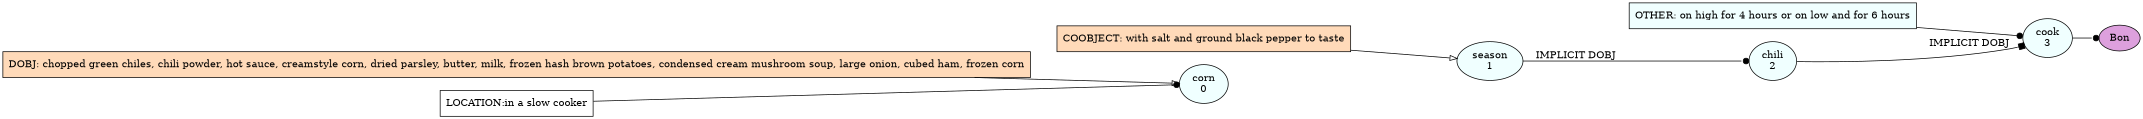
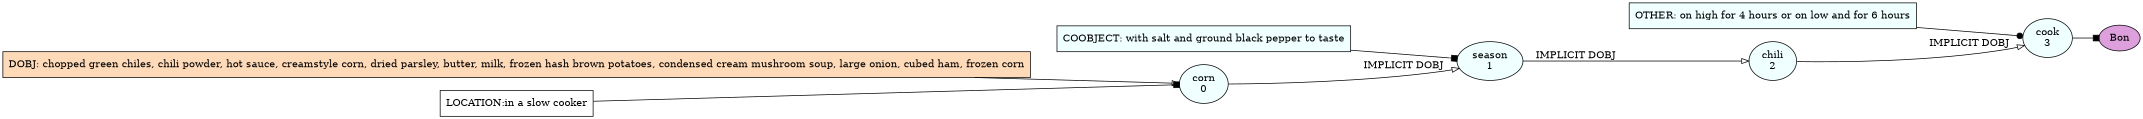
edge "cook 3" -> "Bon": arrowhead dot -> box
node "COOBJECT: with salt and ground black pepper to taste": fillcolor peachpuff -> azure
edge "COOBJECT: with salt and ground black pepper to taste" -> "season 1": arrowhead onormal -> box
edge "chili 2" -> "cook 3": arrowhead box -> onormal
edge "season 1" -> "chili 2": arrowhead dot -> onormal
edge "corn 0" -> "season 1": added, label "IMPLICIT DOBJ"
edge "LOCATION:in a slow cooker" -> "corn 0": arrowhead dot -> box
